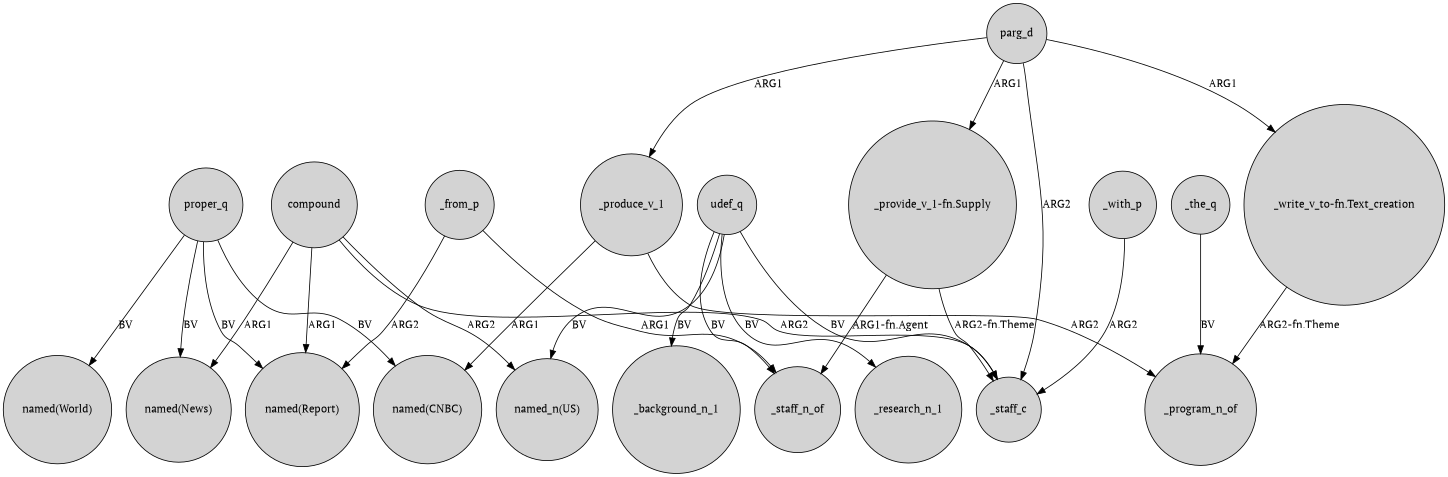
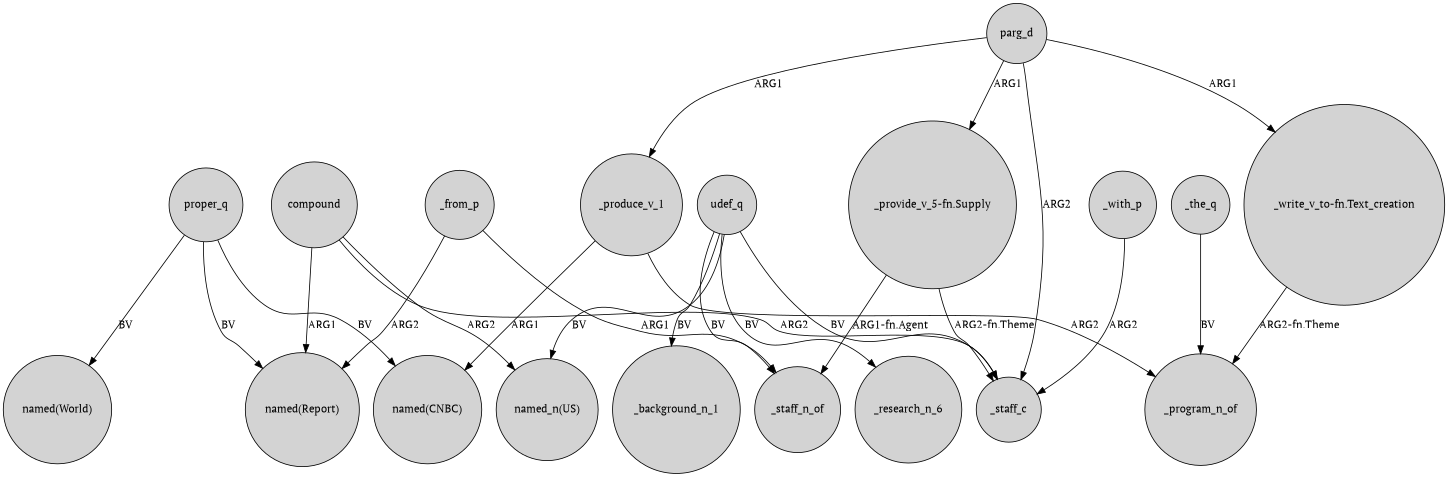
node "_provide_v_1-fn.Supply": label "_provide_v_1-fn.Supply" -> "_provide_v_5-fn.Supply"
node "named(News)": removed
node "_research_n_1": label "_research_n_1" -> "_research_n_6"
